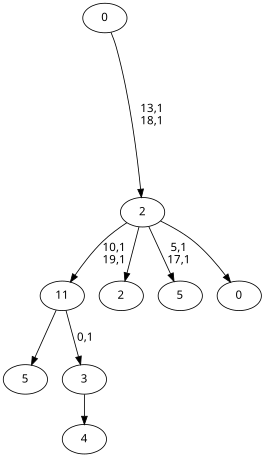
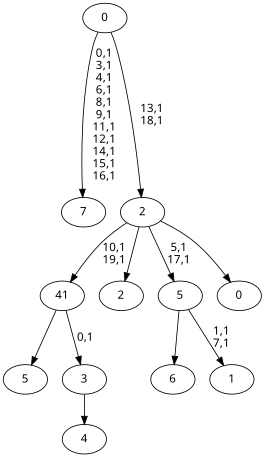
node "7": added
node "11": label "11" -> "41"
node "6": added
node "1": added
